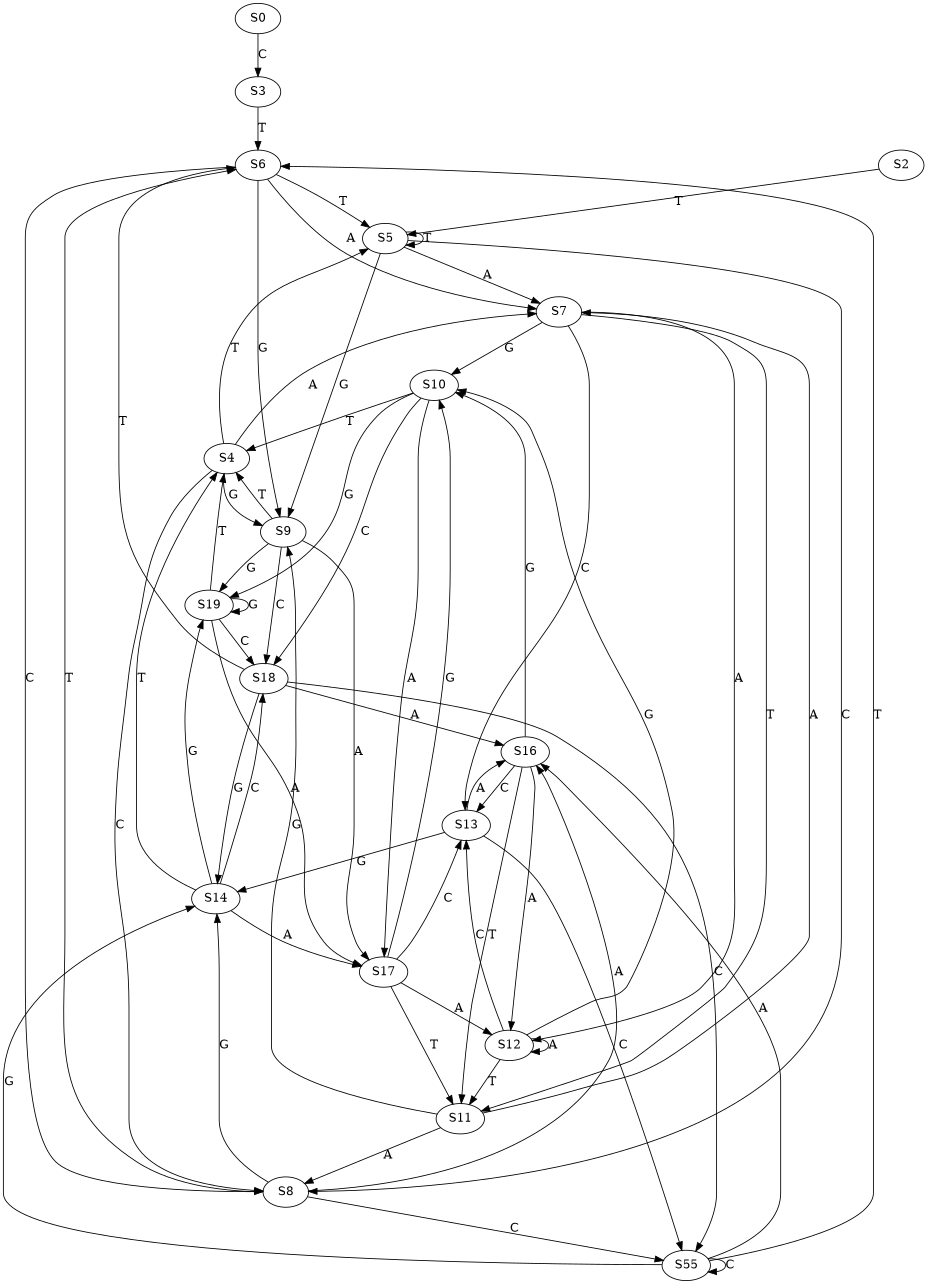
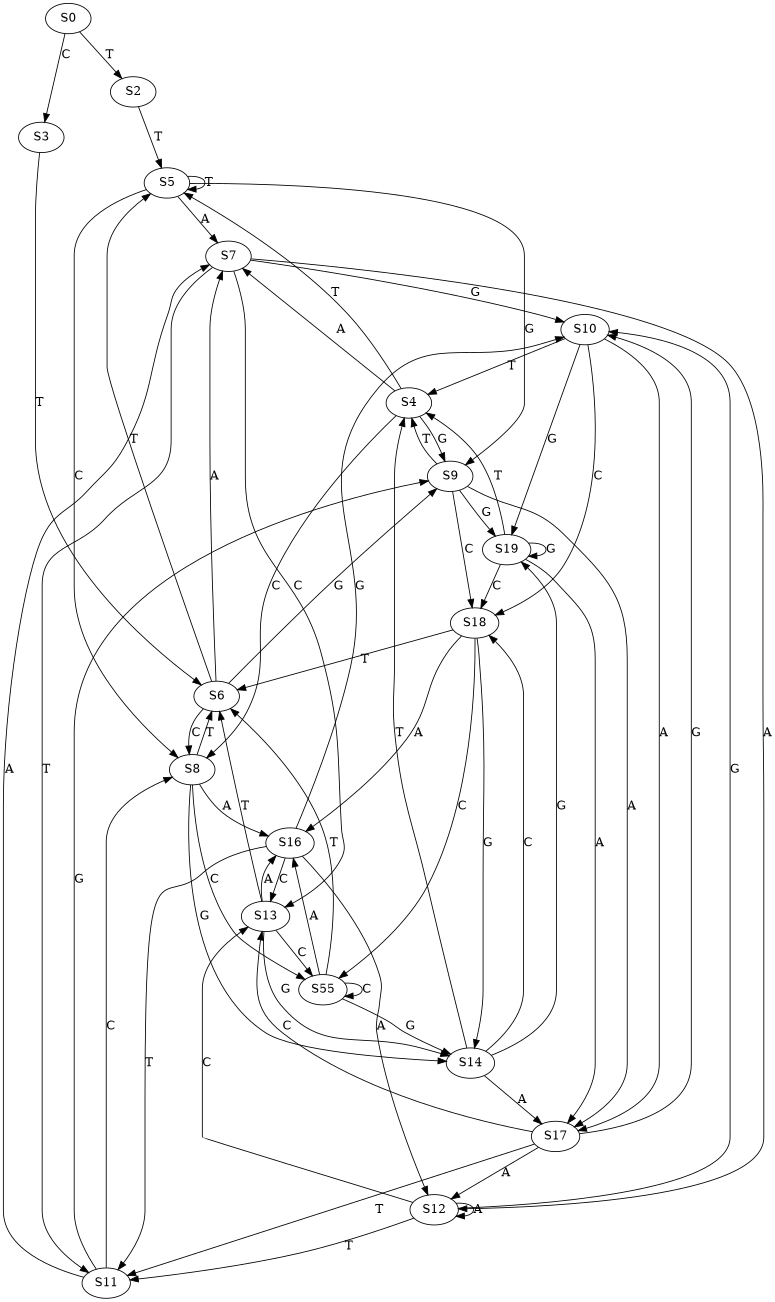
edge "S0" -> "S2": added, label "T"
edge "S13" -> "S6": added, label "T"
edge "S11" -> "S8": label "A" -> "C"
